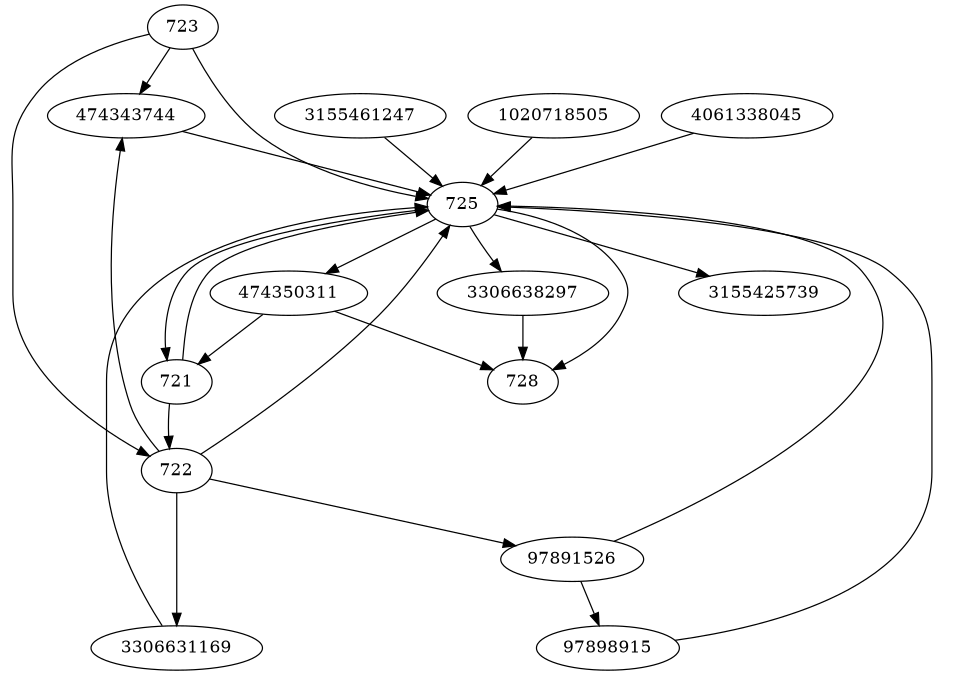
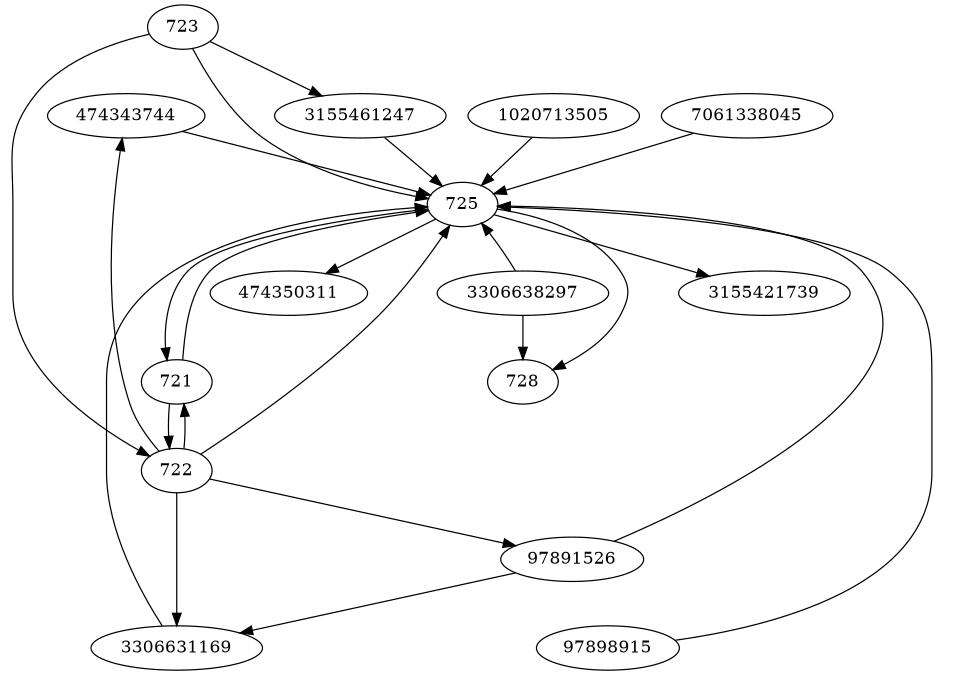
edge "723" -> "474343744": now "723" -> "3155461247"
node "1020718505": label "1020718505" -> "1020713505"
node "4061338045": label "4061338045" -> "7061338045"
edge "725" -> "3306638297": reversed
node "3155425739": label "3155425739" -> "3155421739"
edge "474350311" -> "721": now "722" -> "721"
edge "474350311" -> "728": removed
edge "97891526" -> "97898915": now "97891526" -> "3306631169"
